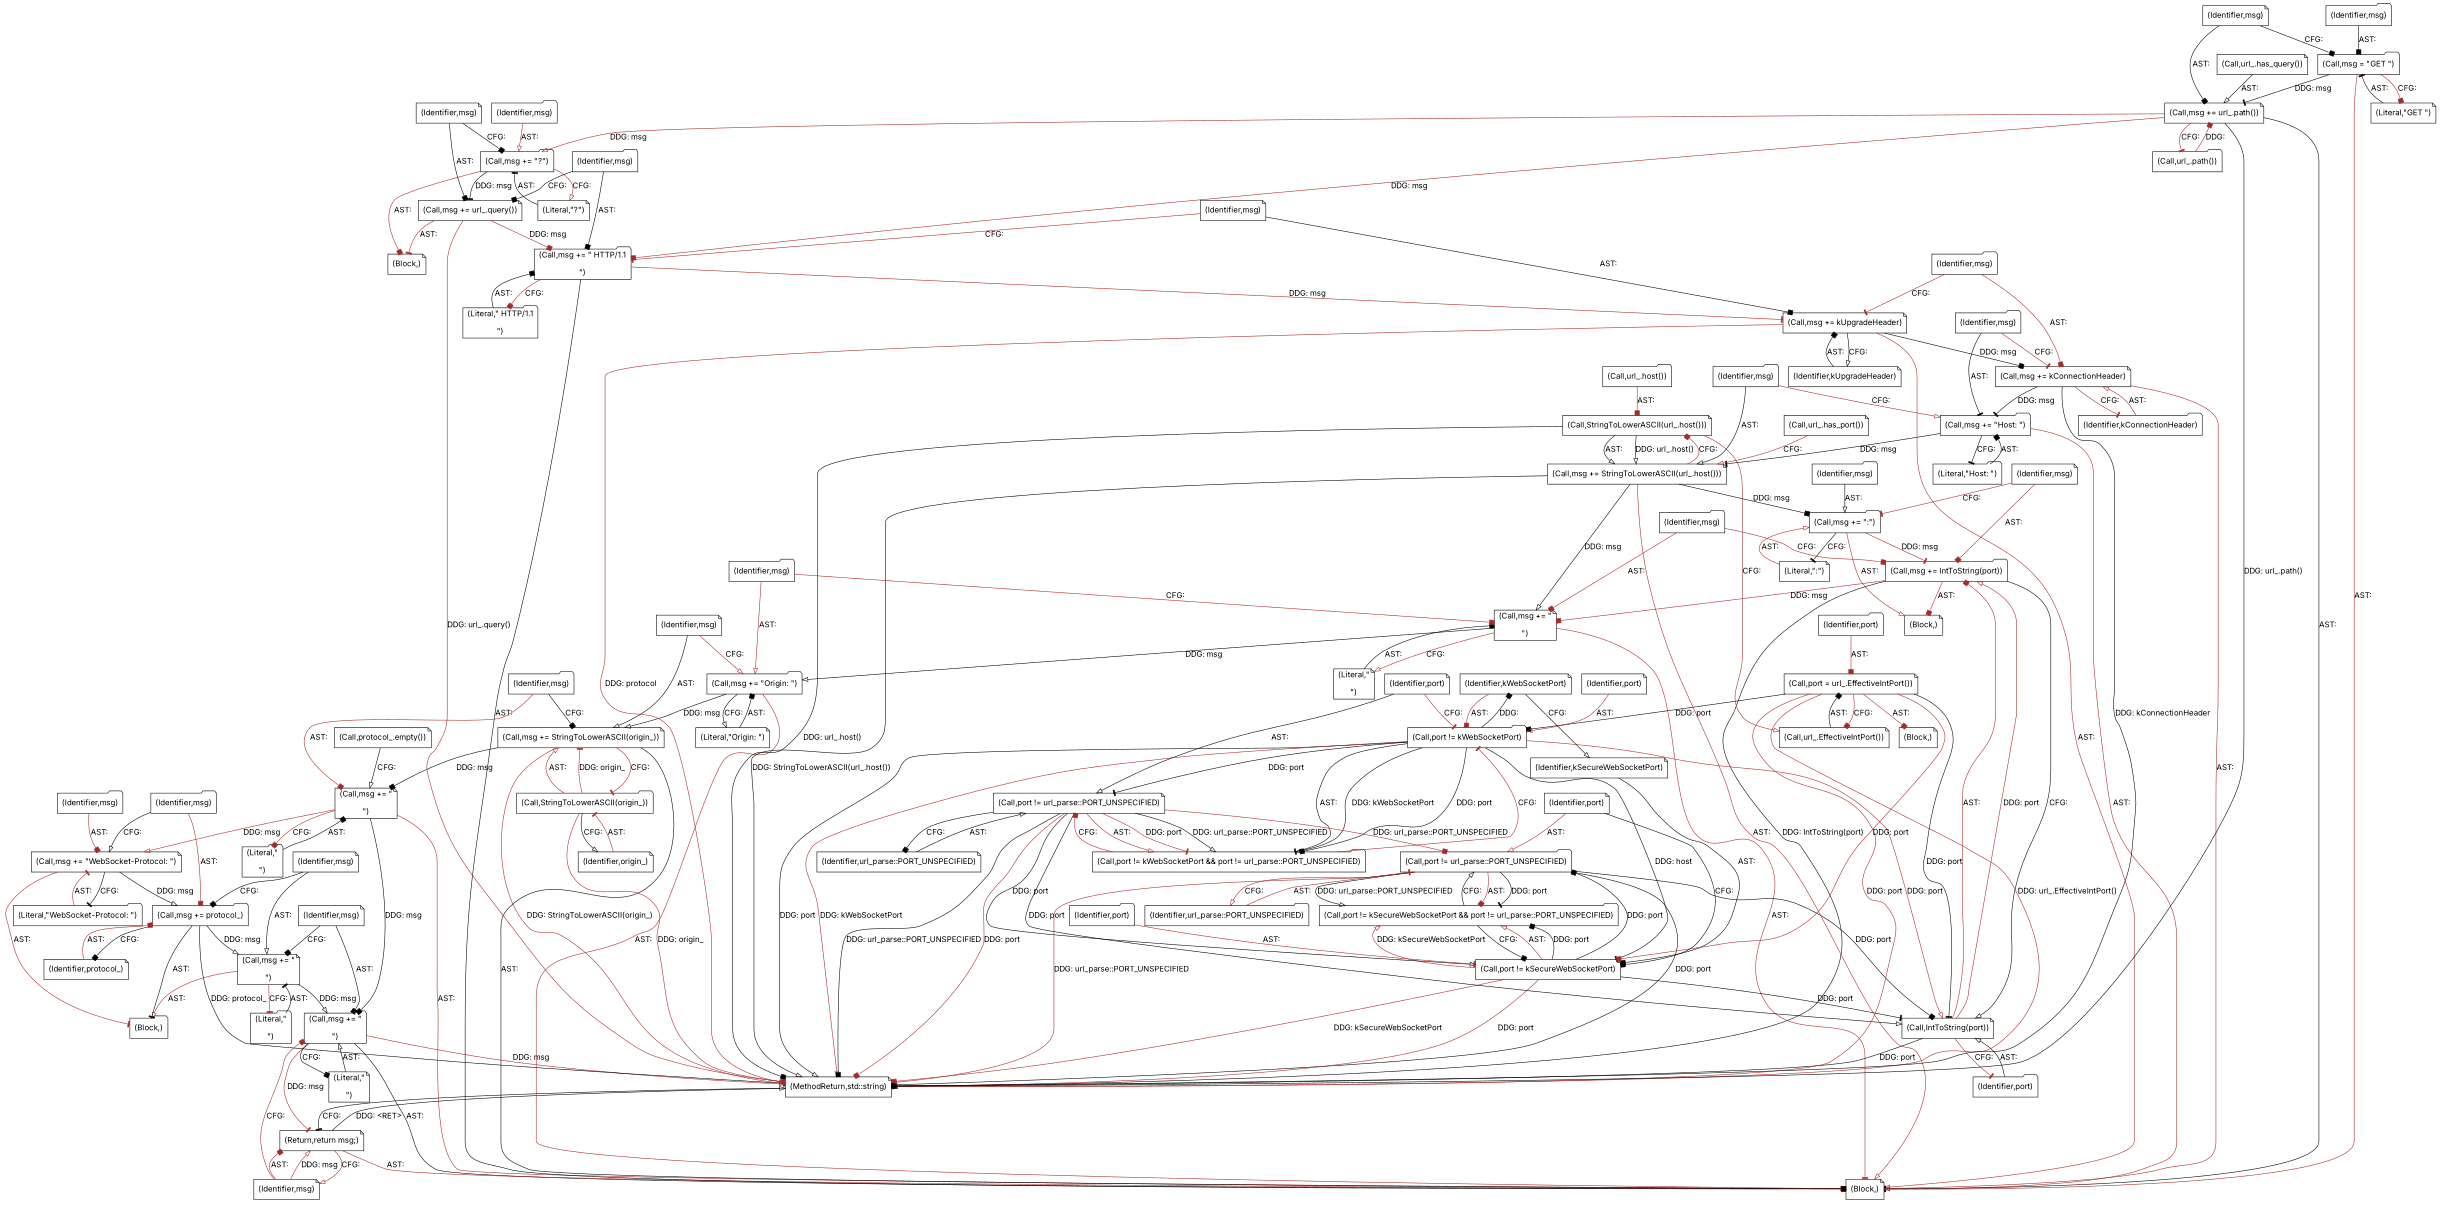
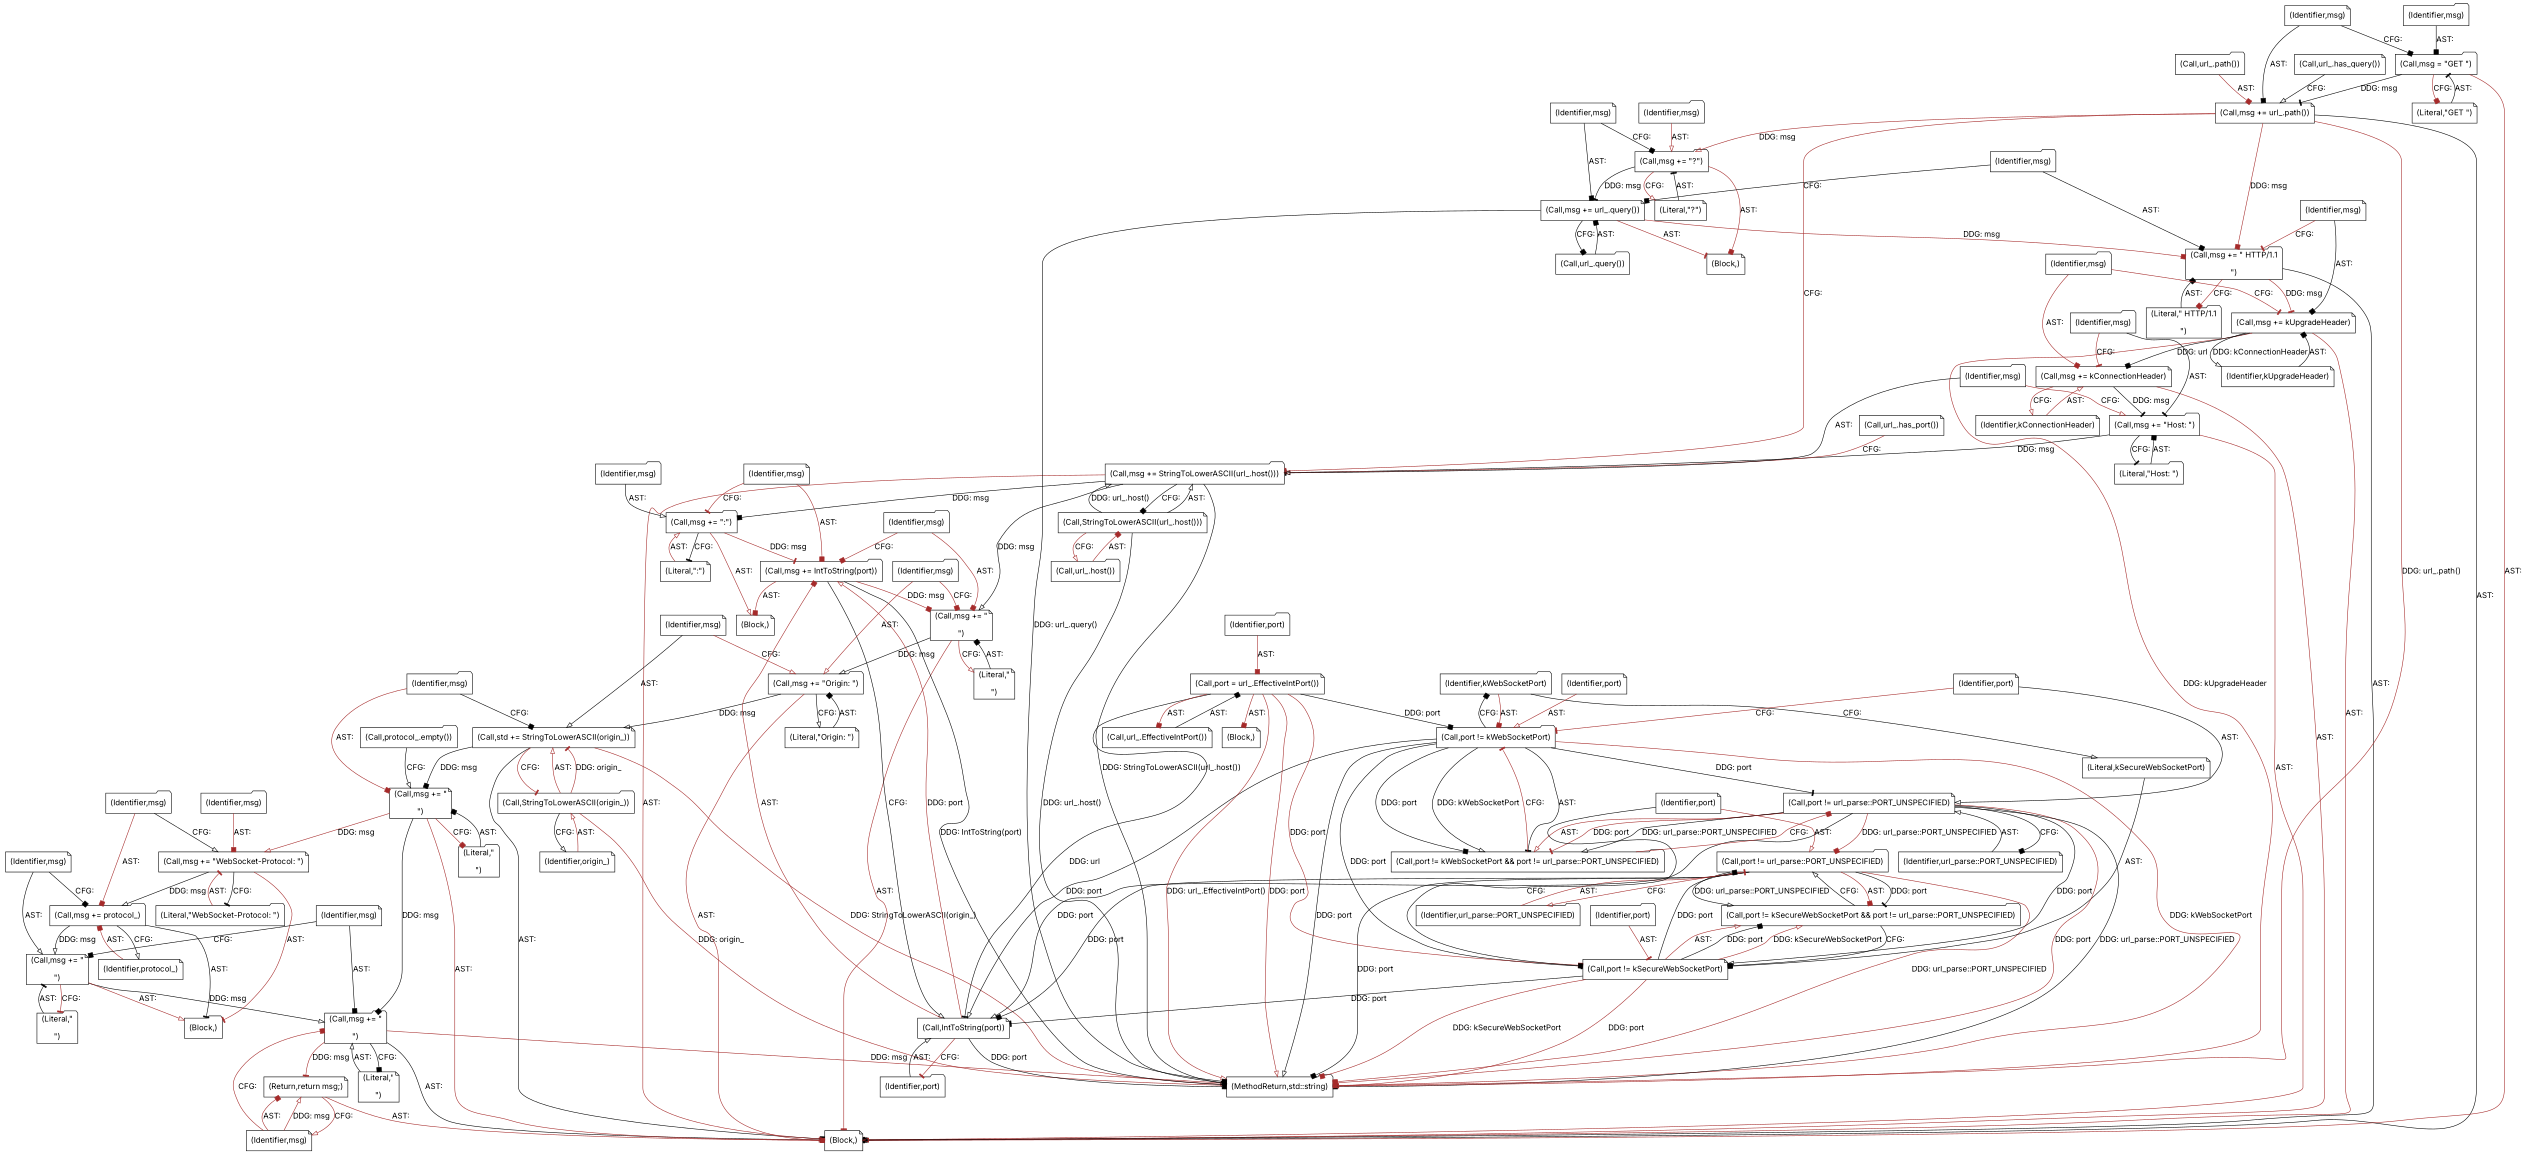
edge "(Call,url_.has_query())" -> "(Call,msg += url_.path())": label "AST: " -> "CFG: "
edge "(Call,msg += url_.path())" -> "(Call,url_.path())": now "(Call,msg += url_.path())" -> "(Call,msg += StringToLowerASCII(url_.host()))"
edge "(Call,url_.path())" -> "(Call,msg += url_.path())": label "DDG: " -> "AST: "
node "(Call,url_.query())": added
edge "(Call,msg += kUpgradeHeader)" -> "(Identifier,kUpgradeHeader)": label "CFG: " -> "DDG: kConnectionHeader"
edge "(Call,msg += kUpgradeHeader)" -> "(Call,msg += kConnectionHeader)": label "DDG: msg" -> "DDG: url"
edge "(Call,msg += kConnectionHeader)" -> "(Identifier,kConnectionHeader)": arrowhead tee -> onormal
node "(Identifier,kConnectionHeader)": shape folder -> note
edge "(Call,msg += StringToLowerASCII(url_.host()))" -> "(Call,StringToLowerASCII(url_.host()))": color brown -> black
node "(Call,msg += StringToLowerASCII(url_.host()))": shape note -> folder
edge "(Call,StringToLowerASCII(url_.host()))" -> "(Call,url_.EffectiveIntPort())": now "(Call,StringToLowerASCII(url_.host()))" -> "(Call,url_.host())"
edge "(Call,msg += kUpgradeHeader)" -> "(MethodReturn,std::string)": label "DDG: protocol" -> "DDG: kUpgradeHeader"
node "(Identifier,kWebSocketPort)": shape note -> folder
edge "(Call,port != kWebSocketPort)" -> "(Identifier,kWebSocketPort)": label "DDG: " -> "CFG: "
edge "(Call,port = url_.EffectiveIntPort())" -> "(Call,url_.EffectiveIntPort())": label "CFG: " -> "AST: "
node "(Call,protocol_.empty())": shape note -> folder
node "(Call,msg += StringToLowerASCII(origin_))": label "(Call,msg += StringToLowerASCII(origin_))" -> "(Call,std += StringToLowerASCII(origin_))"
edge "(Call,msg += url_.query())" -> "(MethodReturn,std::string)": color brown -> black
node "(Identifier,kSecureWebSocketPort)": label "(Identifier,kSecureWebSocketPort)" -> "(Literal,kSecureWebSocketPort)"
edge "(Call,port != kWebSocketPort)" -> "(Call,IntToString(port))": color brown -> black
edge "(Identifier,origin_)" -> "(Call,StringToLowerASCII(origin_))": arrowhead tee -> onormal
edge "(Call,port != kWebSocketPort)" -> "(Call,port != kSecureWebSocketPort)": label "DDG: host" -> "DDG: port"
edge "(Call,port = url_.EffectiveIntPort())" -> "(Call,IntToString(port))": label "DDG: port" -> "DDG: url"
edge "(Call,msg += protocol_)" -> "(Identifier,protocol_)": arrowhead box -> onormal
edge "(Call,msg += kConnectionHeader)" -> "(MethodReturn,std::string)": removed, label "DDG: kConnectionHeader"
edge "(Call,msg += protocol_)" -> "(MethodReturn,std::string)": removed, label "DDG: protocol_"
edge "(Call,msg += url_.path())" -> "(MethodReturn,std::string)": color black -> brown
node "(MethodReturn,std::string)": shape note -> folder
edge "(MethodReturn,std::string)" -> "(Return,return msg;)": removed, label "CFG:"
edge "(Return,return msg;)" -> "(MethodReturn,std::string)": removed, label "DDG: <RET>"
